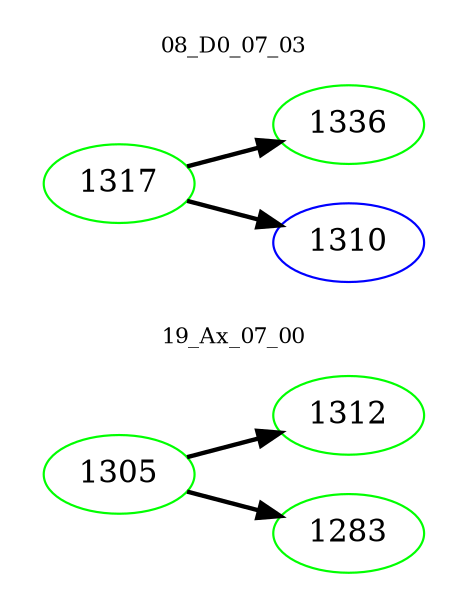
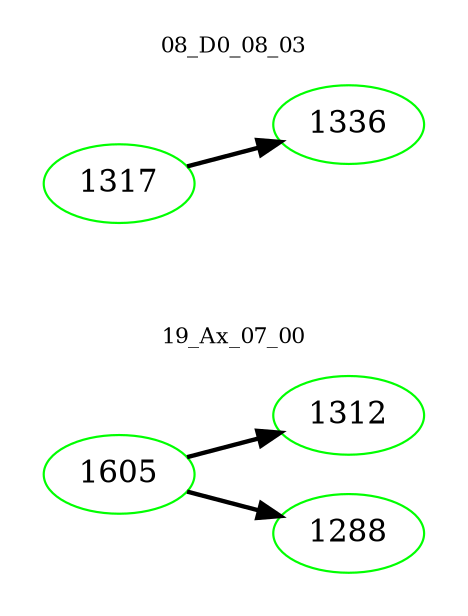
cluster "08_D0_07_03": label "08_D0_07_03" -> "08_D0_08_03"
node "1310": removed
node "1305": label "1305" -> "1605"
node "1283": label "1283" -> "1288"
